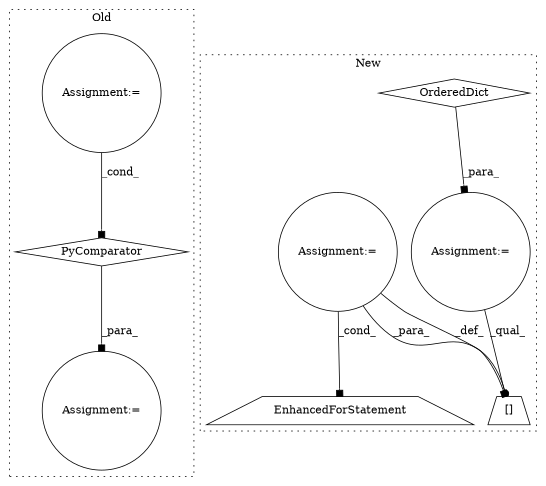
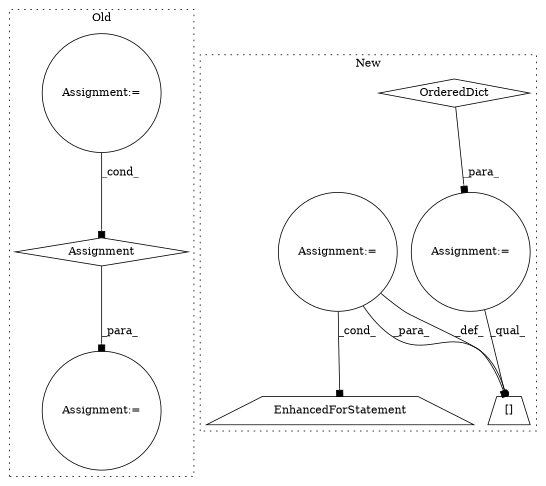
node "PyComparator": label "PyComparator" -> "Assignment"
